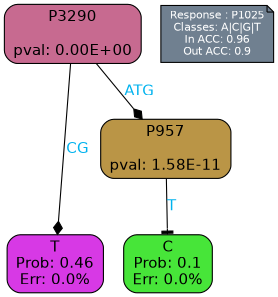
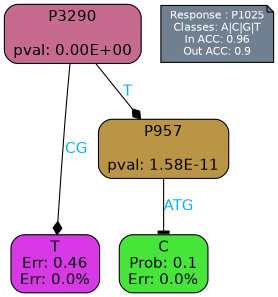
edge "P3290 pval: 0.00E+00" -> "P957 pval: 1.58E-11": label "ATG" -> "T"
edge "P957 pval: 1.58E-11" -> "C Prob: 0.1 Err: 0.0%": label "T" -> "ATG"
node "T Prob: 0.46 Err: 0.0%": label "T Prob: 0.46 Err: 0.0%" -> "T Err: 0.46 Err: 0.0%"
